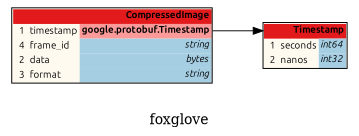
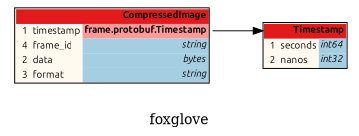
node "CompressedImage": text "google.protobuf.Timestamp" -> "frame.protobuf.Timestamp"
